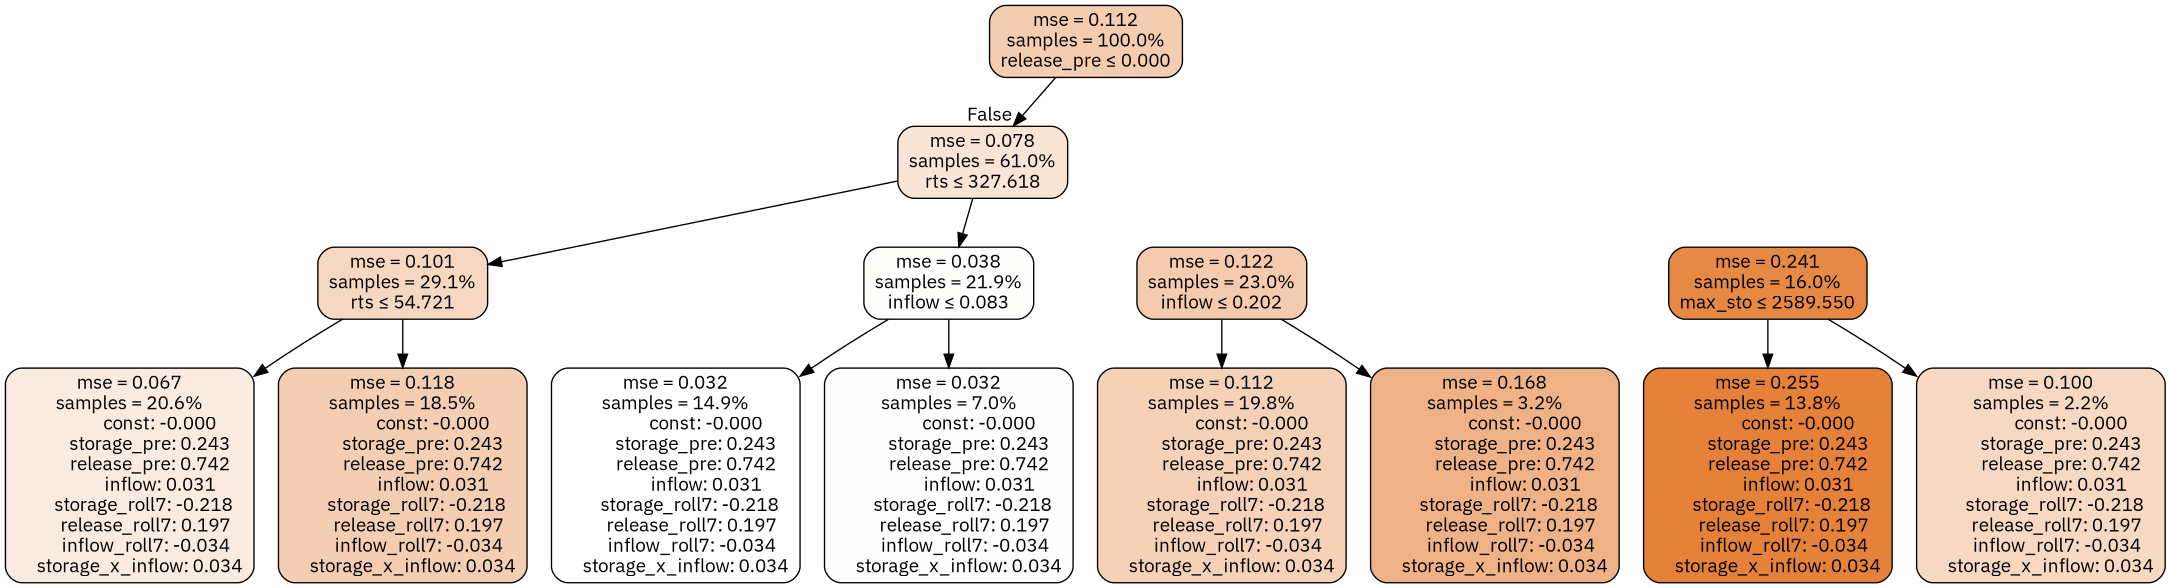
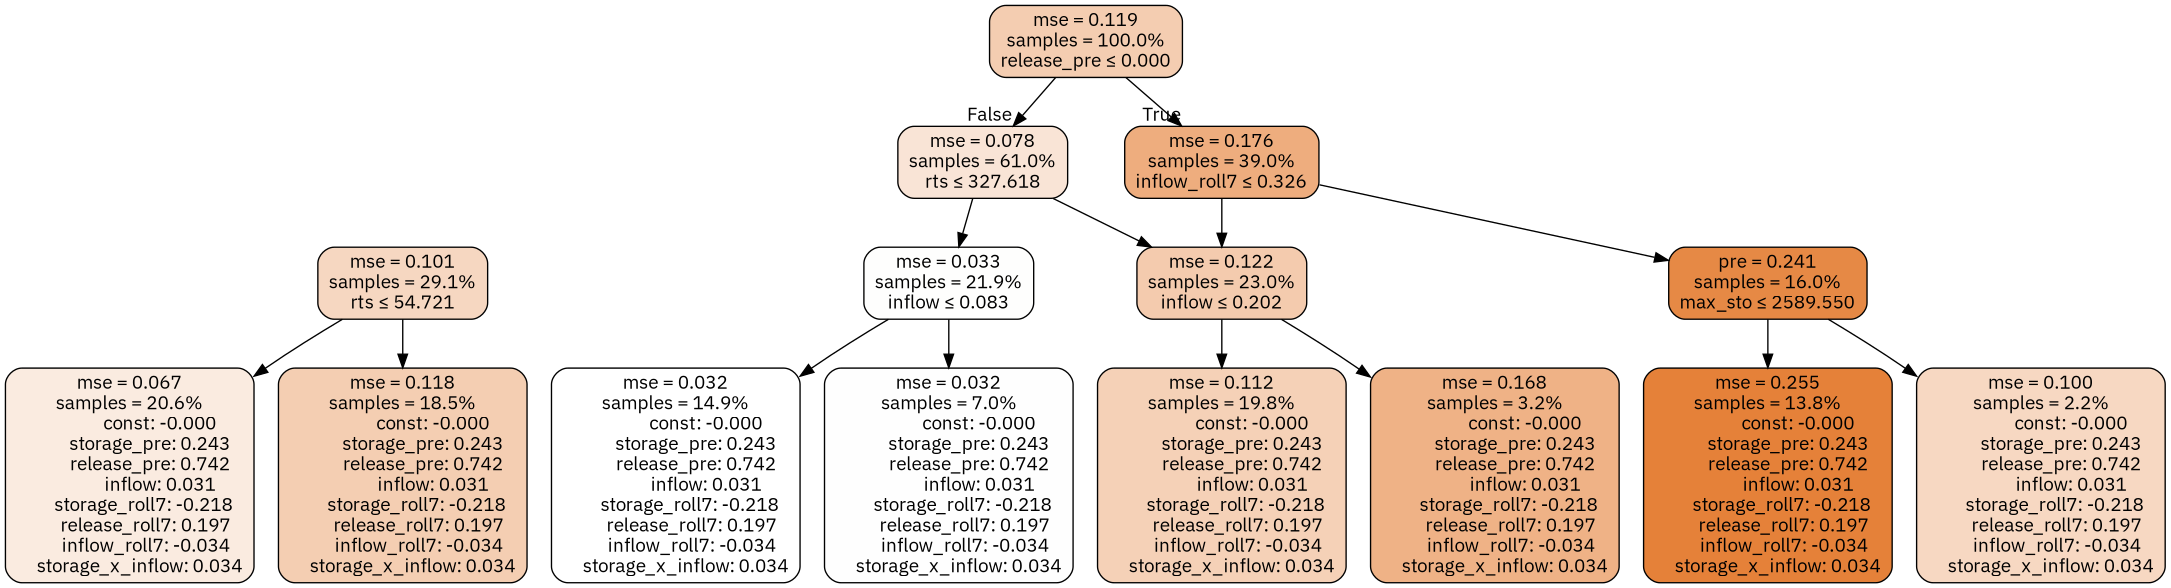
node "mse = 0.112 samples = 100.0% release_pre ≤ 0.000": label "mse = 0.112 samples = 100.0% release_pre ≤ 0.000" -> "mse = 0.119 samples = 100.0% release_pre ≤ 0.000"
node "mse = 0.176 samples = 39.0% inflow_roll7 ≤ 0.326": added
edge "mse = 0.078 samples = 61.0% rts ≤ 327.618" -> "mse = 0.101 samples = 29.1% rts ≤ 54.721": now "mse = 0.078 samples = 61.0% rts ≤ 327.618" -> "mse = 0.122 samples = 23.0% inflow ≤ 0.202"
node "mse = 0.038 samples = 21.9% inflow ≤ 0.083": label "mse = 0.038 samples = 21.9% inflow ≤ 0.083" -> "mse = 0.033 samples = 21.9% inflow ≤ 0.083"
node "mse = 0.241 samples = 16.0% max_sto ≤ 2589.550": label "mse = 0.241 samples = 16.0% max_sto ≤ 2589.550" -> "pre = 0.241 samples = 16.0% max_sto ≤ 2589.550"
